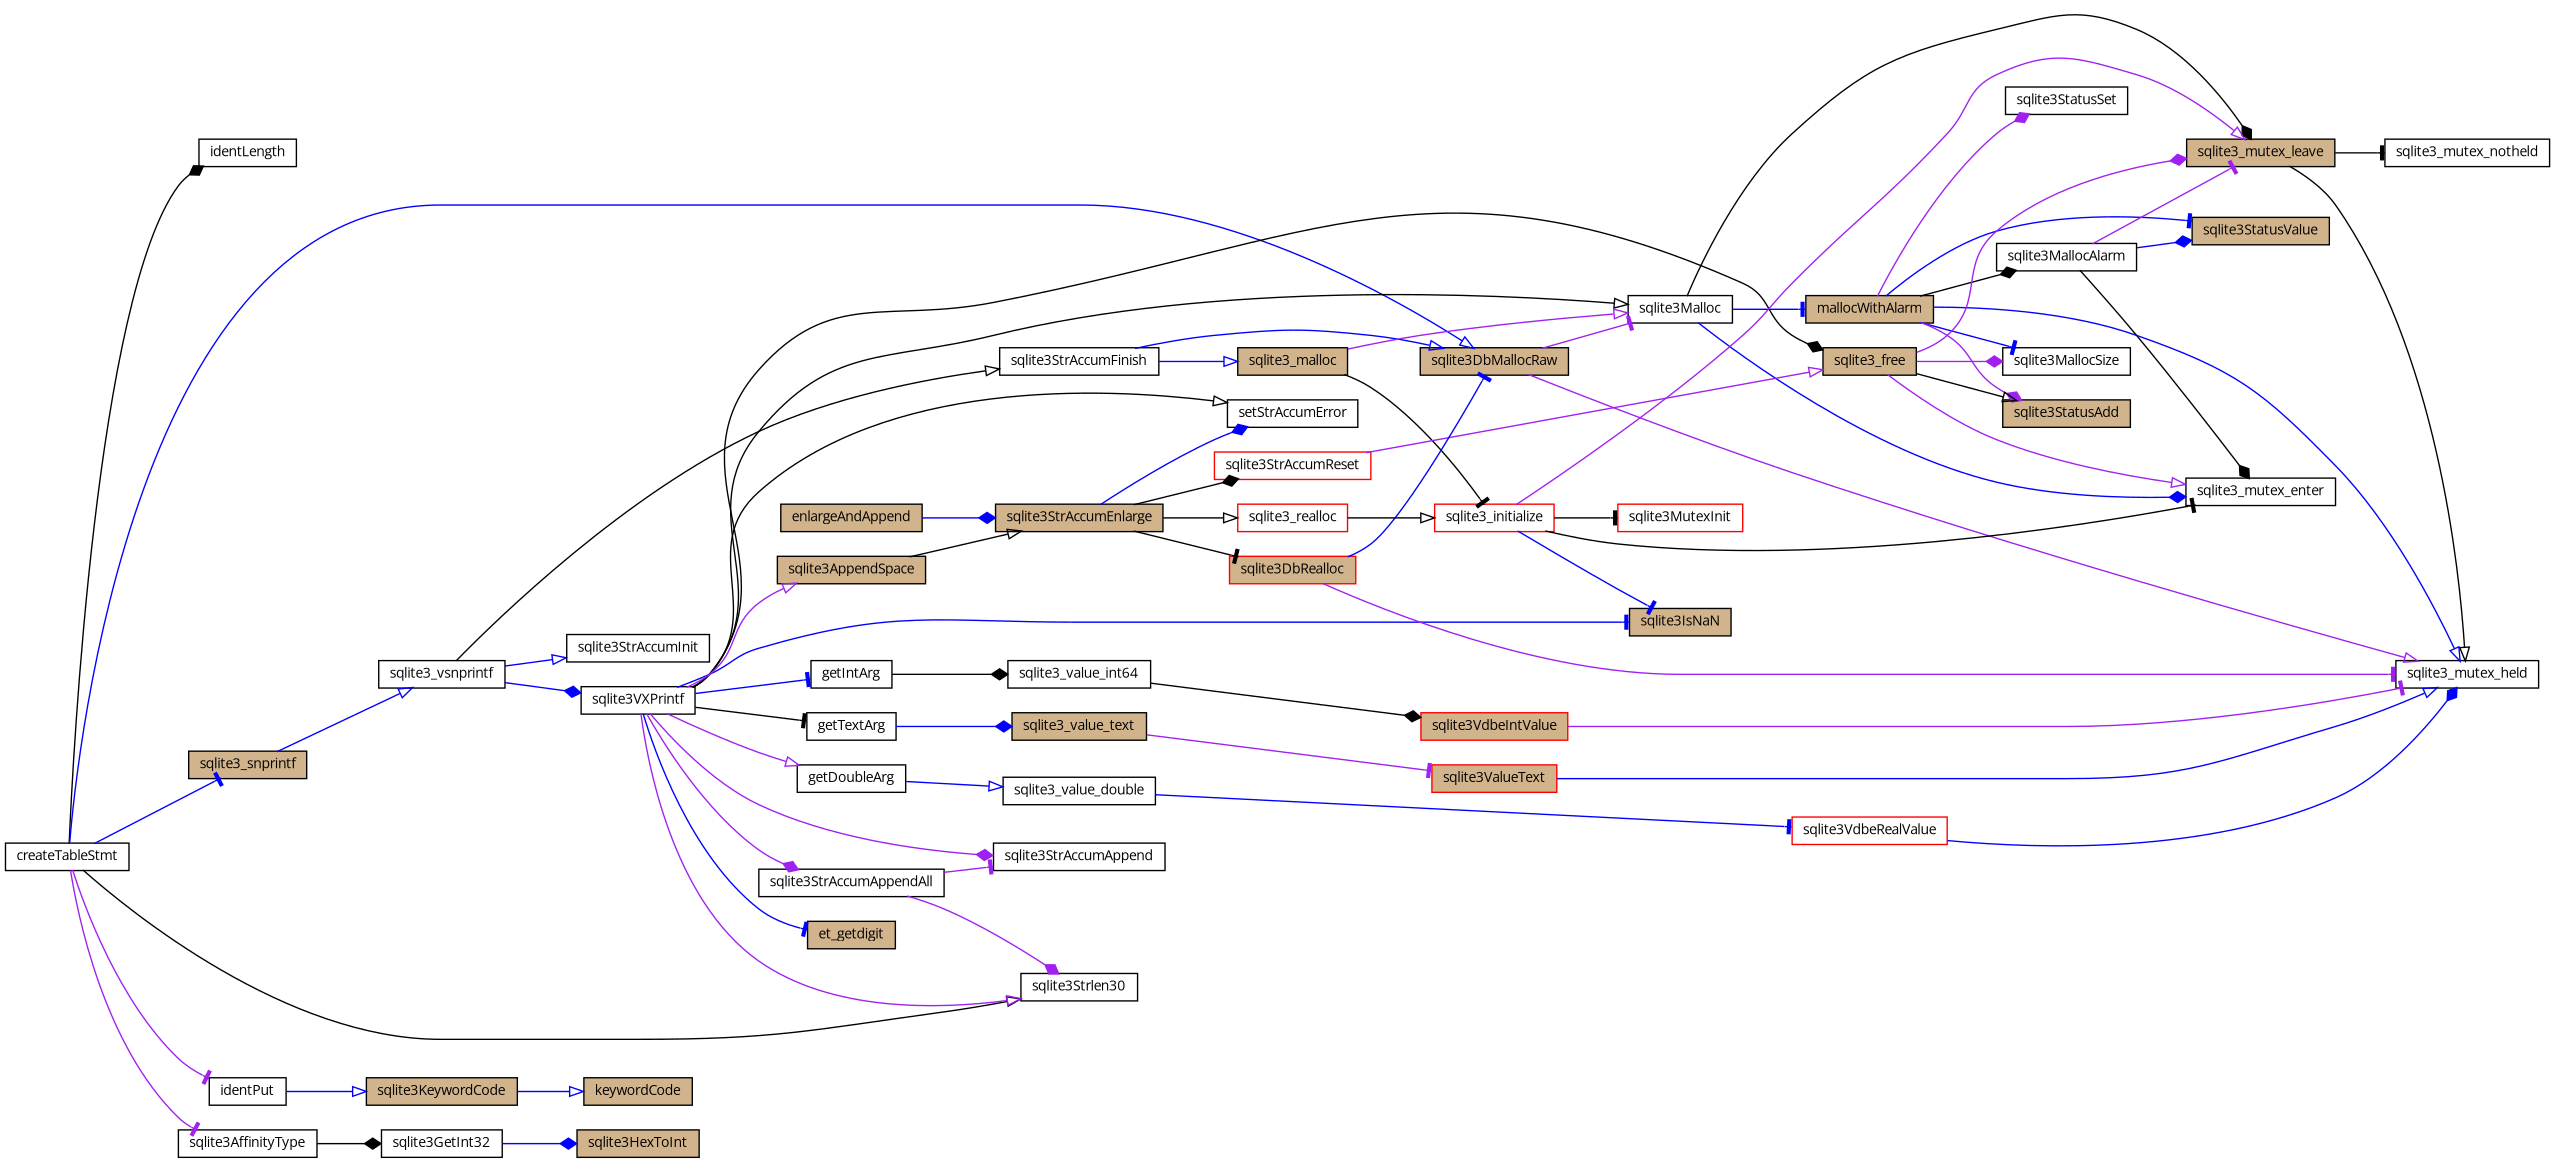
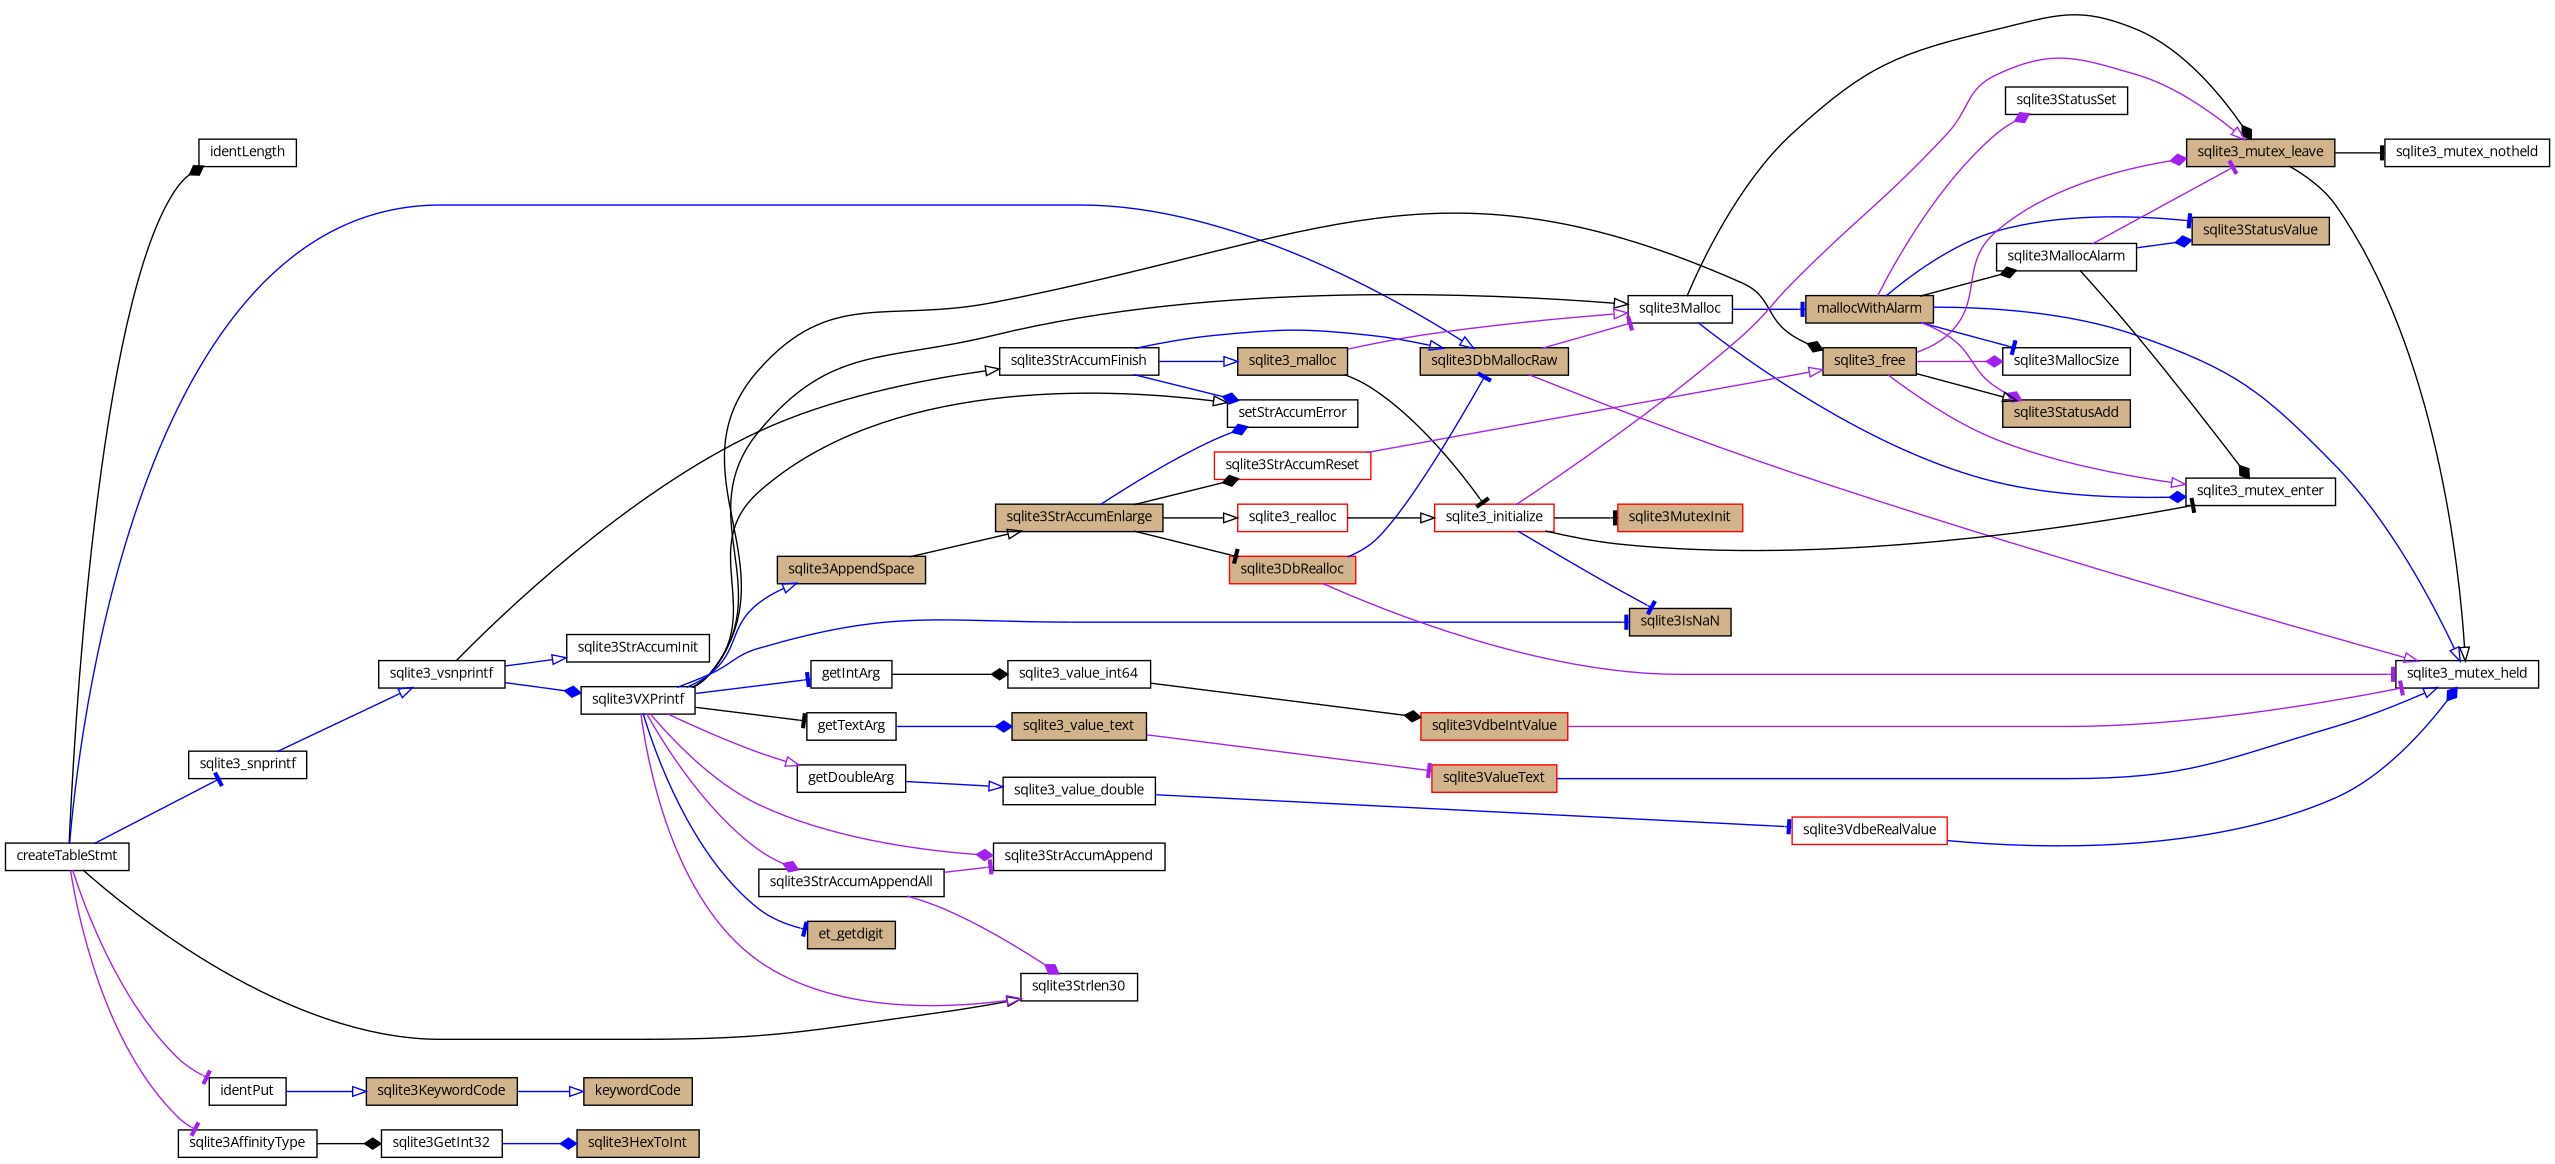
edge "sqlite3StrAccumFinish" -> "setStrAccumError": added
node "enlargeAndAppend": removed
node "sqlite3MutexInit": fillcolor white -> tan
edge "sqlite3VXPrintf" -> "sqlite3AppendSpace": color purple -> blue
node "sqlite3_snprintf": fillcolor tan -> white
